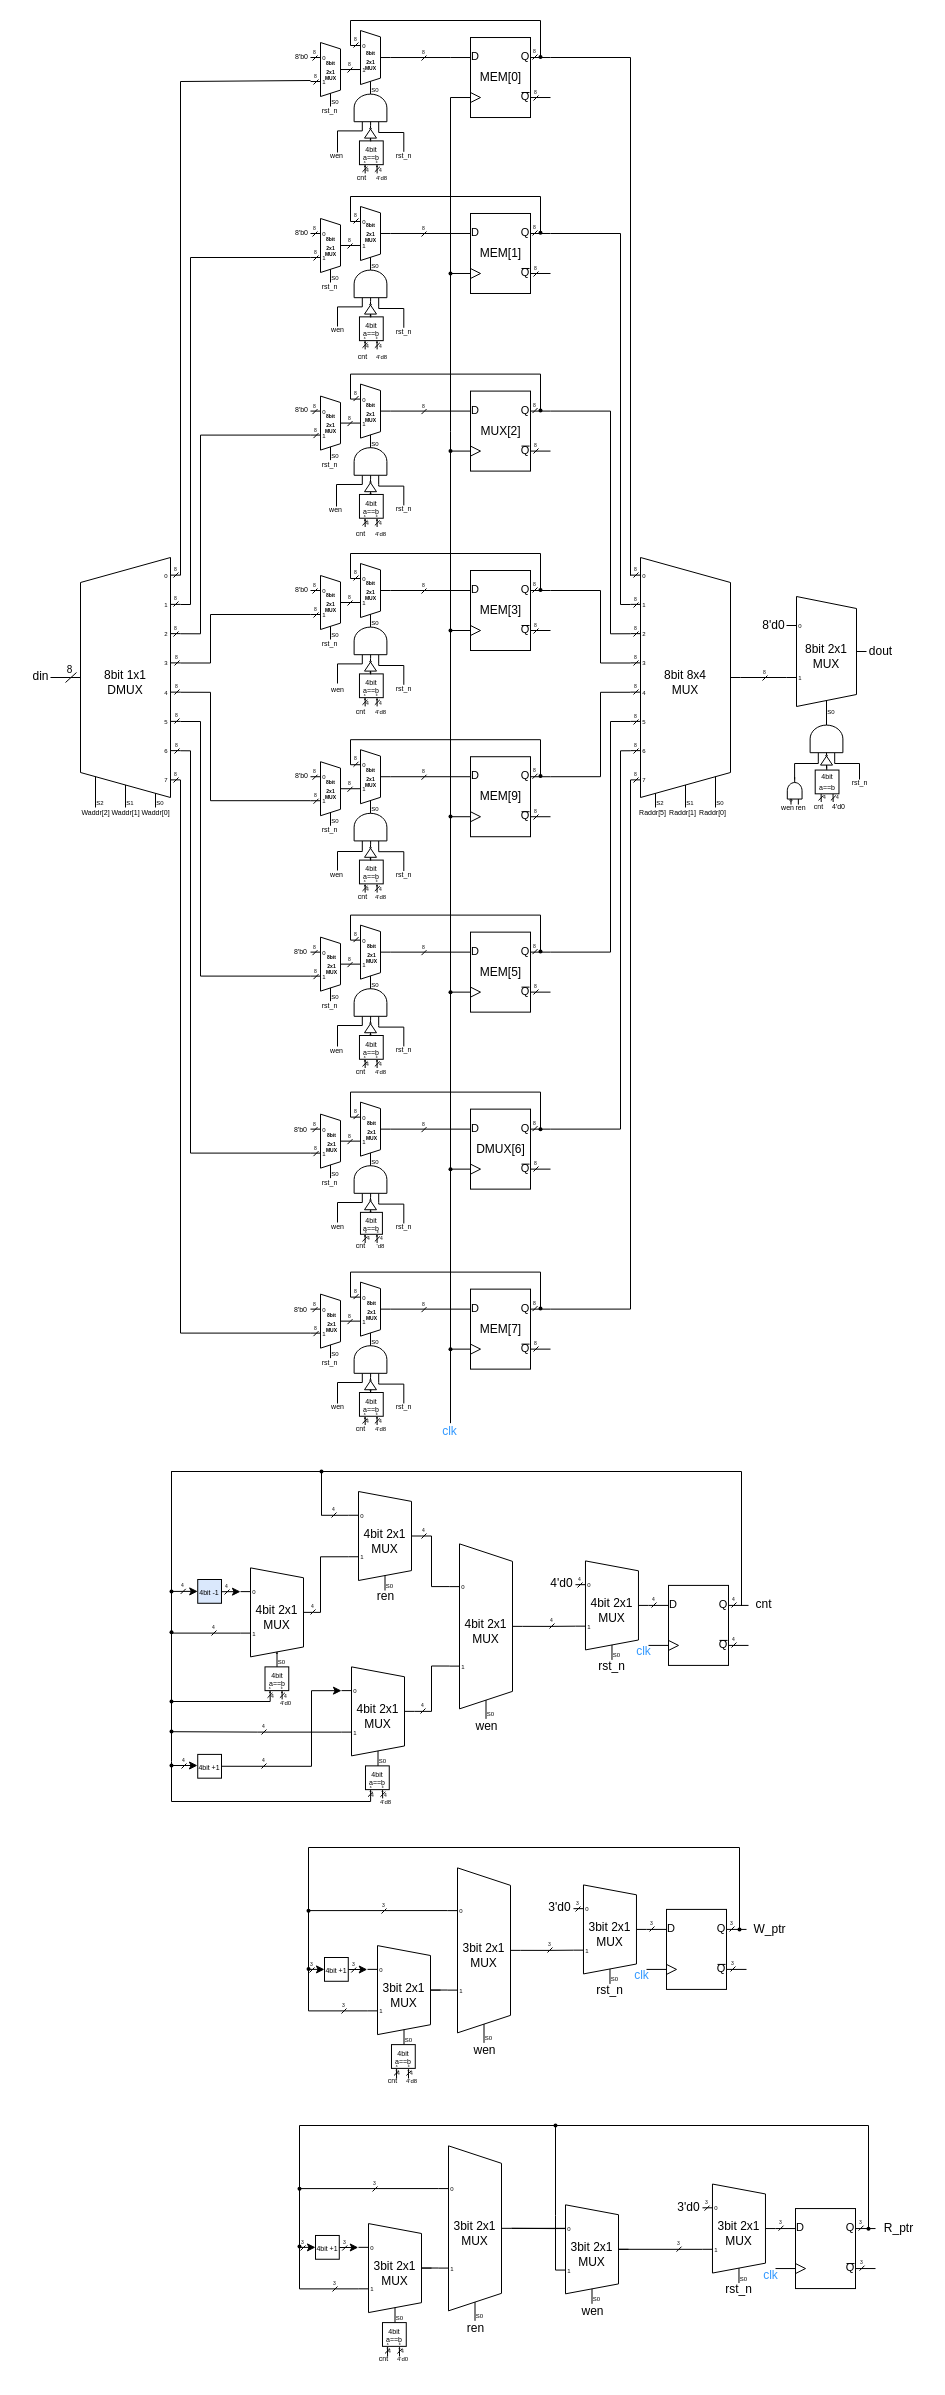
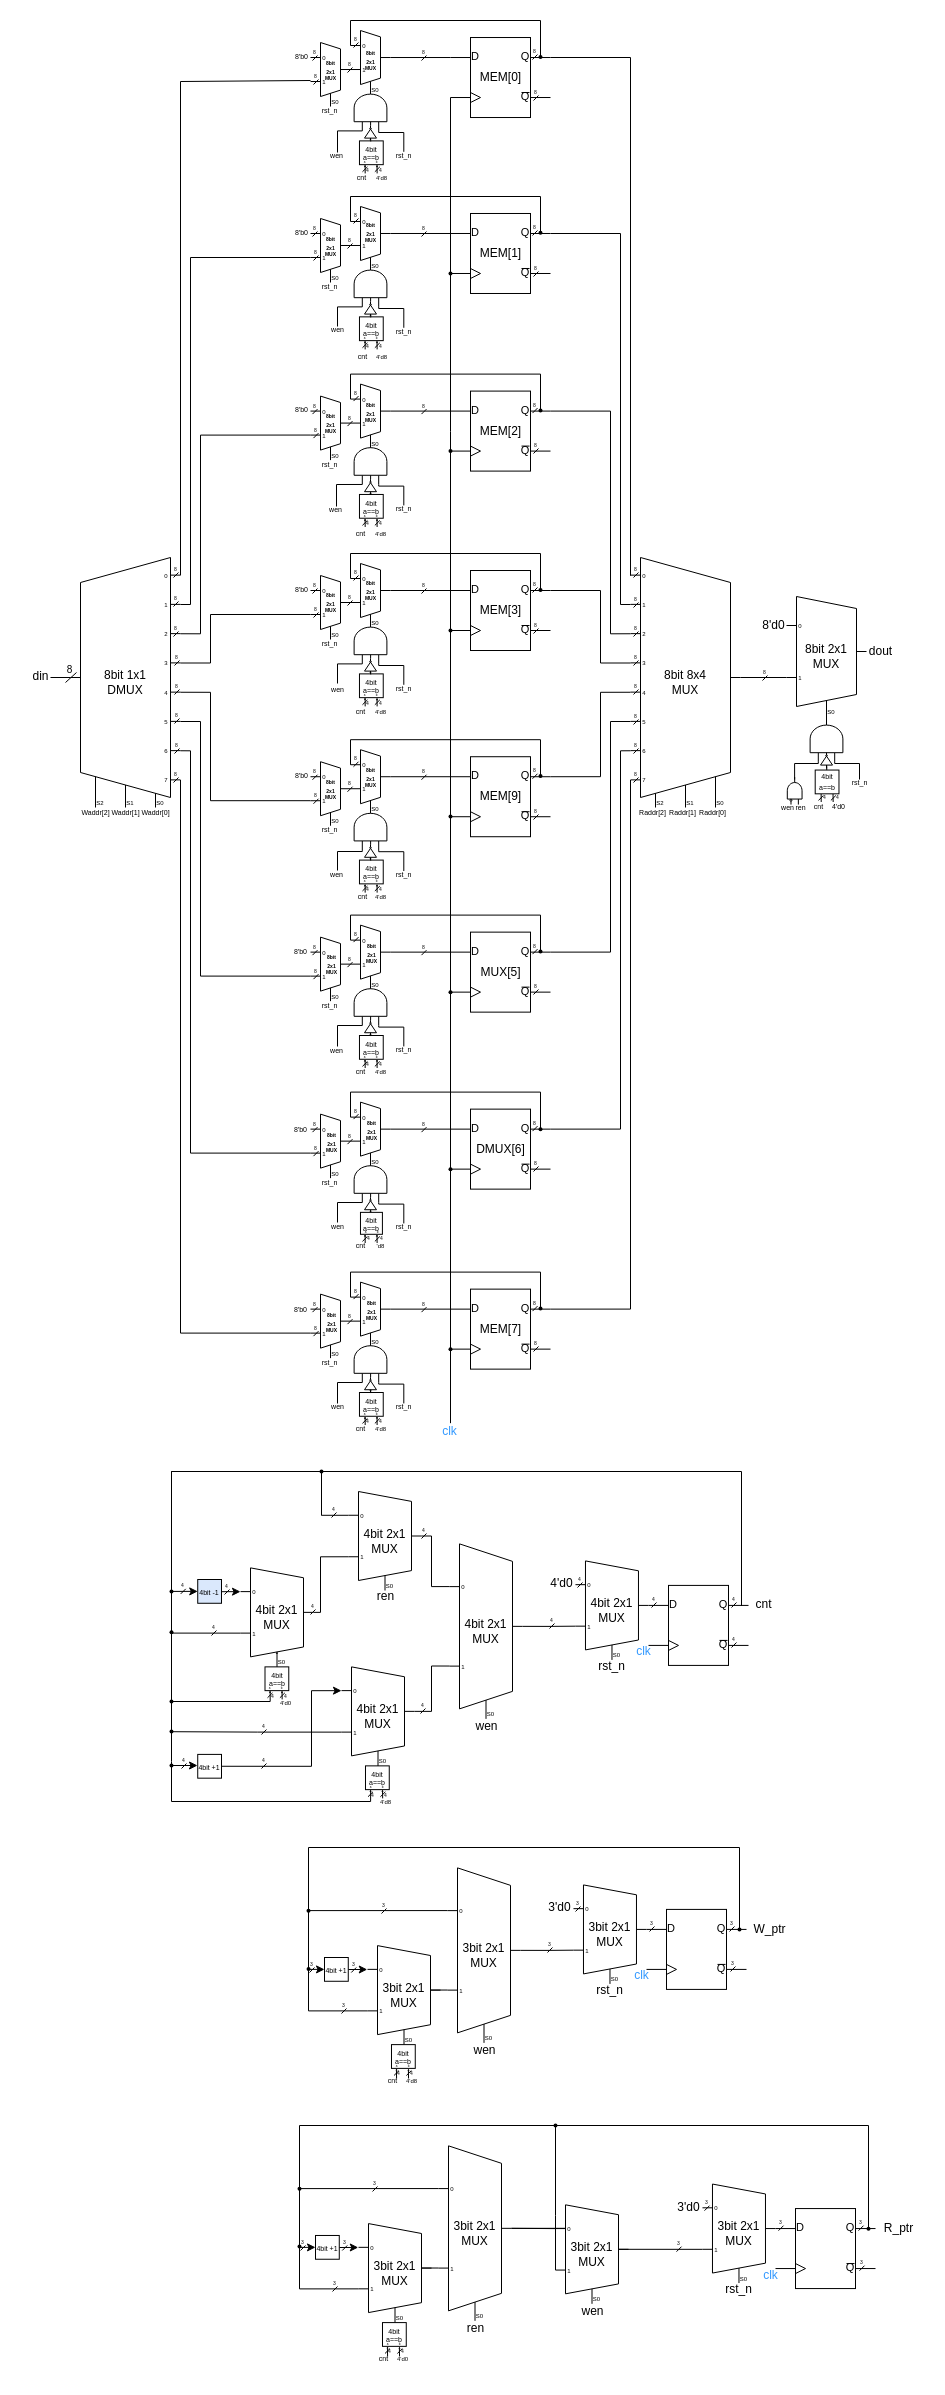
node "MUX[2]": label "MUX[2]" -> "MEM[2]"
node "Raddr[5]": label "Raddr[5]" -> "Raddr[2]"
node "MEM[5]": label "MEM[5]" -> "MUX[5]"
